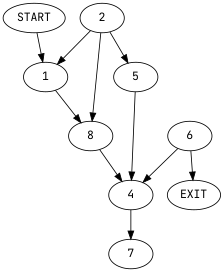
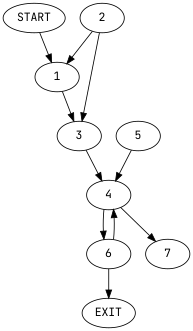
edge "2" -> "5": removed
node "8": label "8" -> "3"
edge "4" -> "6": added
